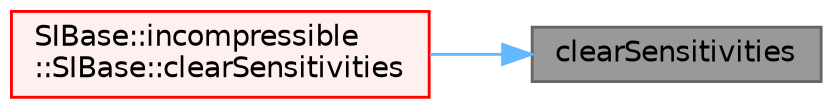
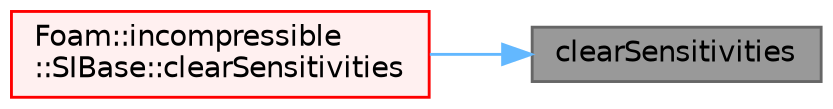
node "SIBase::incompressible ::SIBase::clearSensitivities": label "SIBase::incompressible ::SIBase::clearSensitivities" -> "Foam::incompressible ::SIBase::clearSensitivities"
